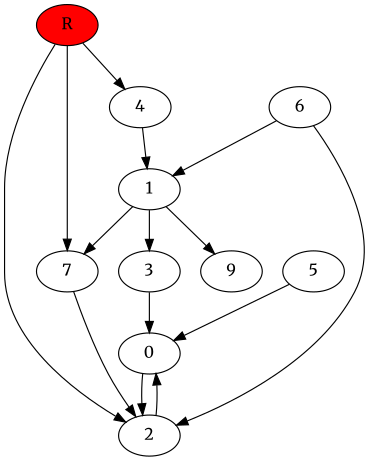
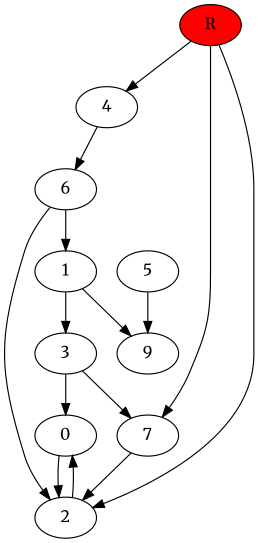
edge "4" -> "1": now "4" -> "6"
edge "1" -> "7": now "3" -> "7"
edge "5" -> "0": now "5" -> "9"
